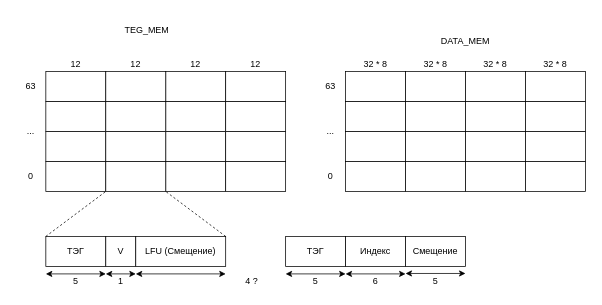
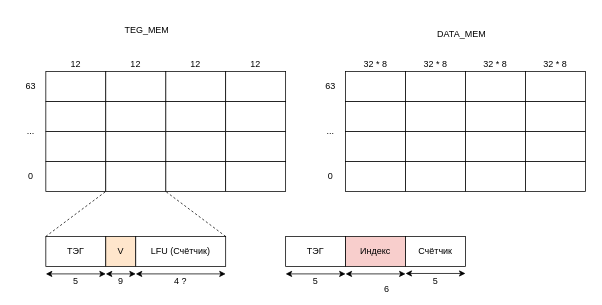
node "DATA_MEM": moved (465, 42) -> (462, 34)
node "V": fillcolor #ffffff -> #ffe6cc
node "LFU (Смещение)": label "LFU (Смещение)" -> "LFU (Счётчик)"
node "Индекс": fillcolor #ffffff -> #f8cecc
node "Смещение": label "Смещение" -> "Счётчик"
node "1": label "1" -> "9"
node "4 ?": moved (252, 282) -> (180, 282)
node "6": moved (375, 282) -> (387, 289)
